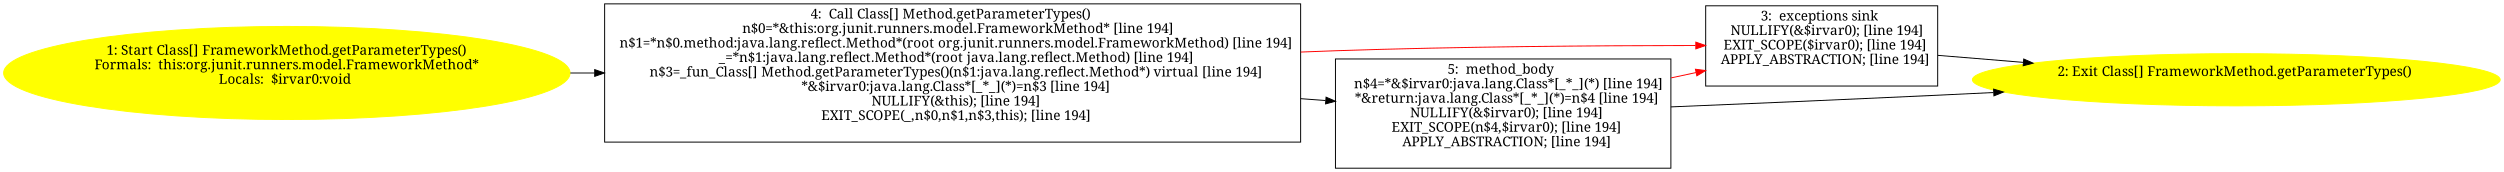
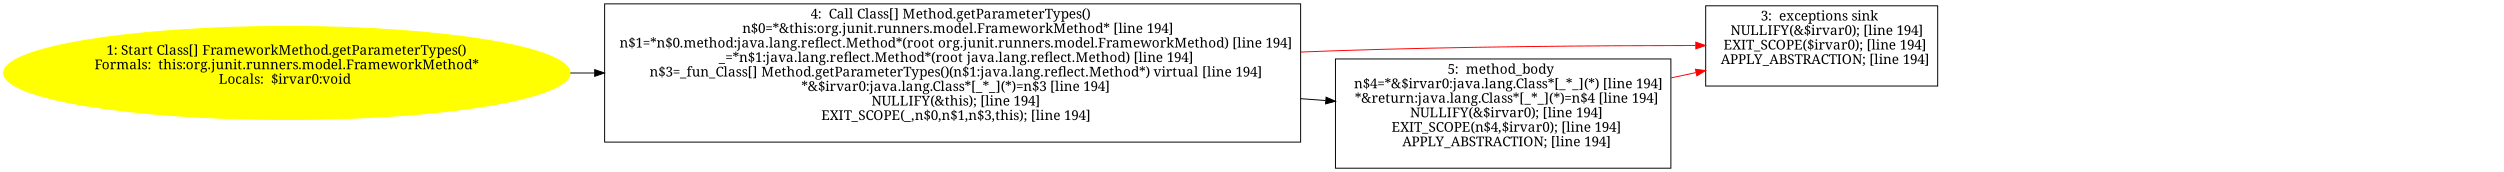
node "2: Exit Class[] FrameworkMethod.getParameterTypes()": removed
